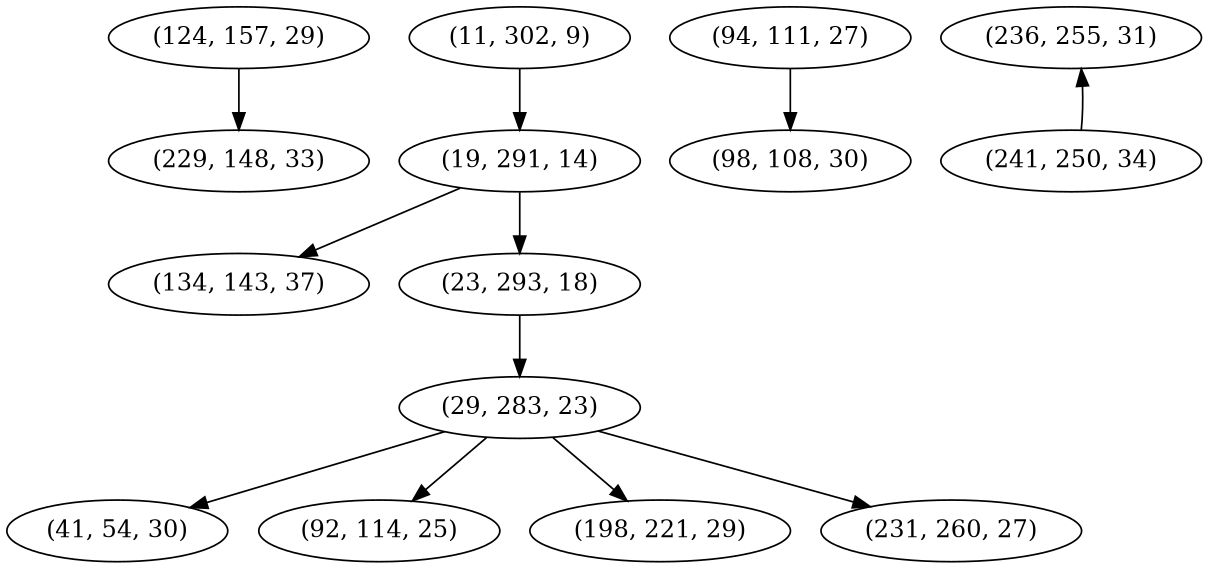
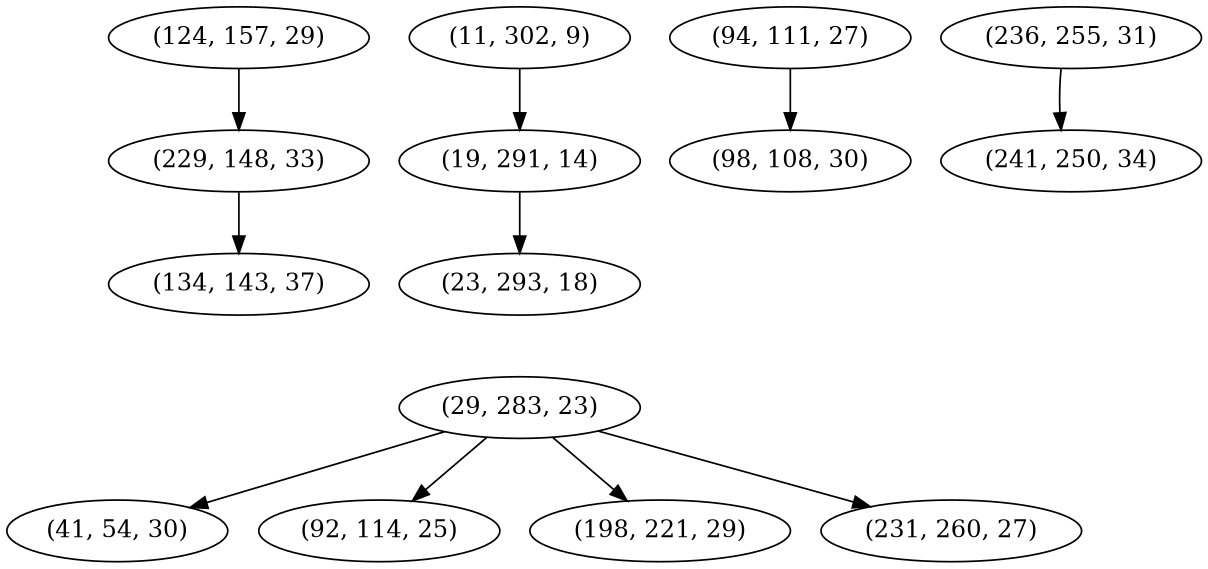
edge "(241, 250, 34)" -> "(236, 255, 31)": reversed
edge "(19, 291, 14)" -> "(134, 143, 37)": now "(229, 148, 33)" -> "(134, 143, 37)"
edge "(23, 293, 18)" -> "(29, 283, 23)": removed
